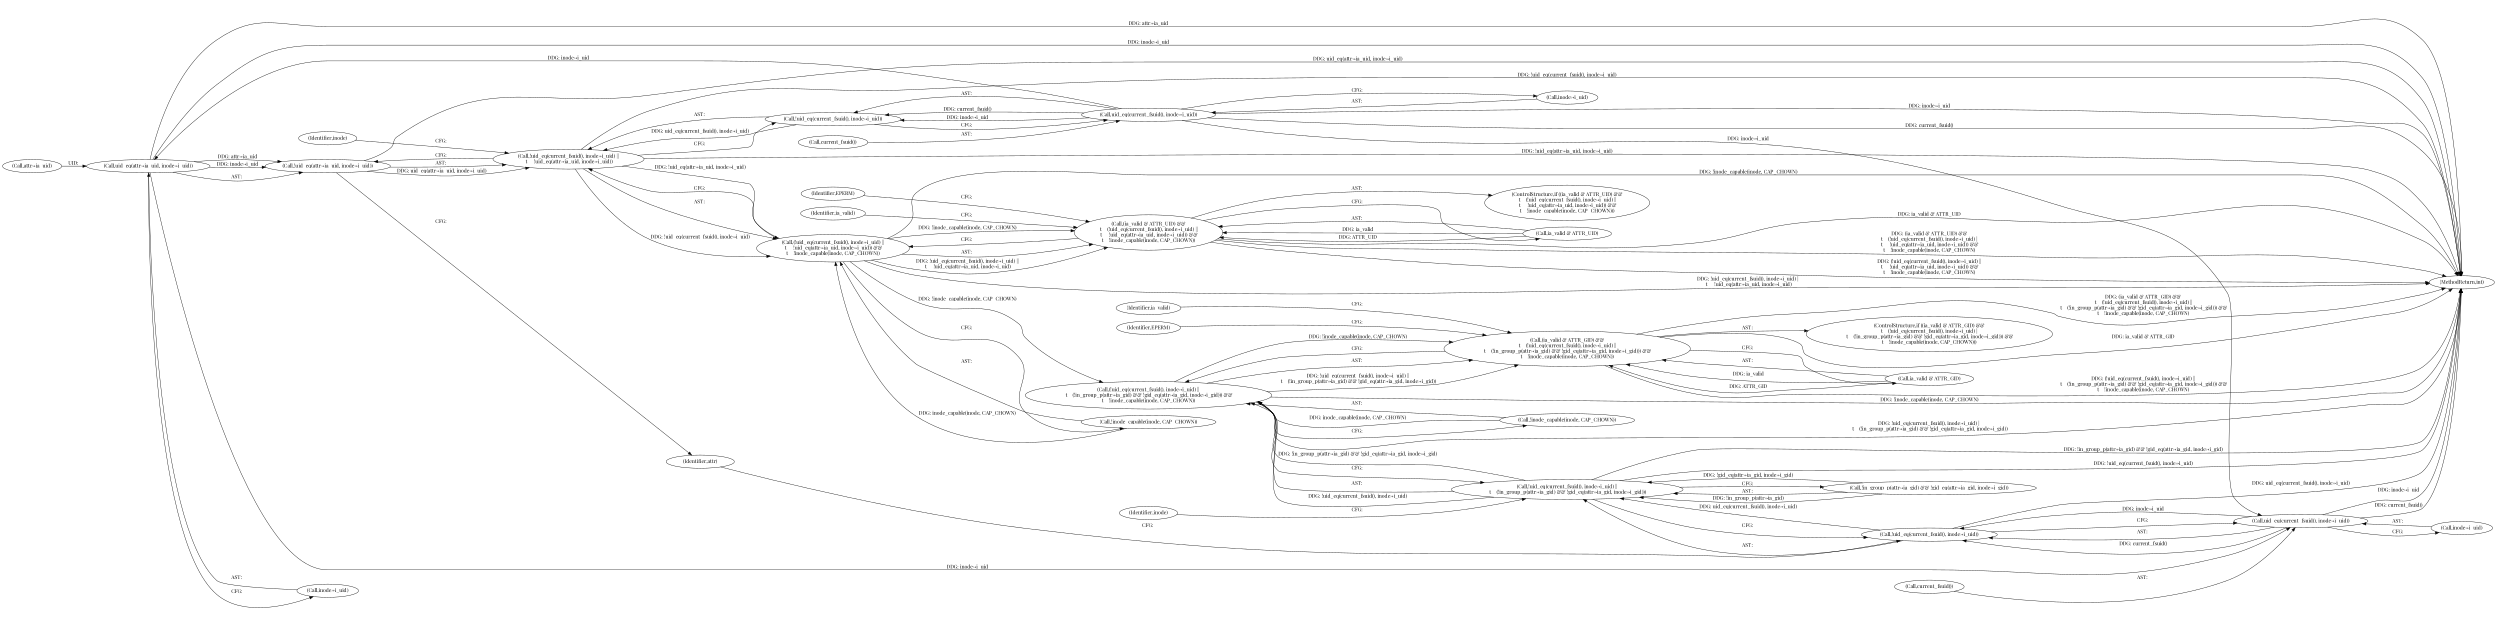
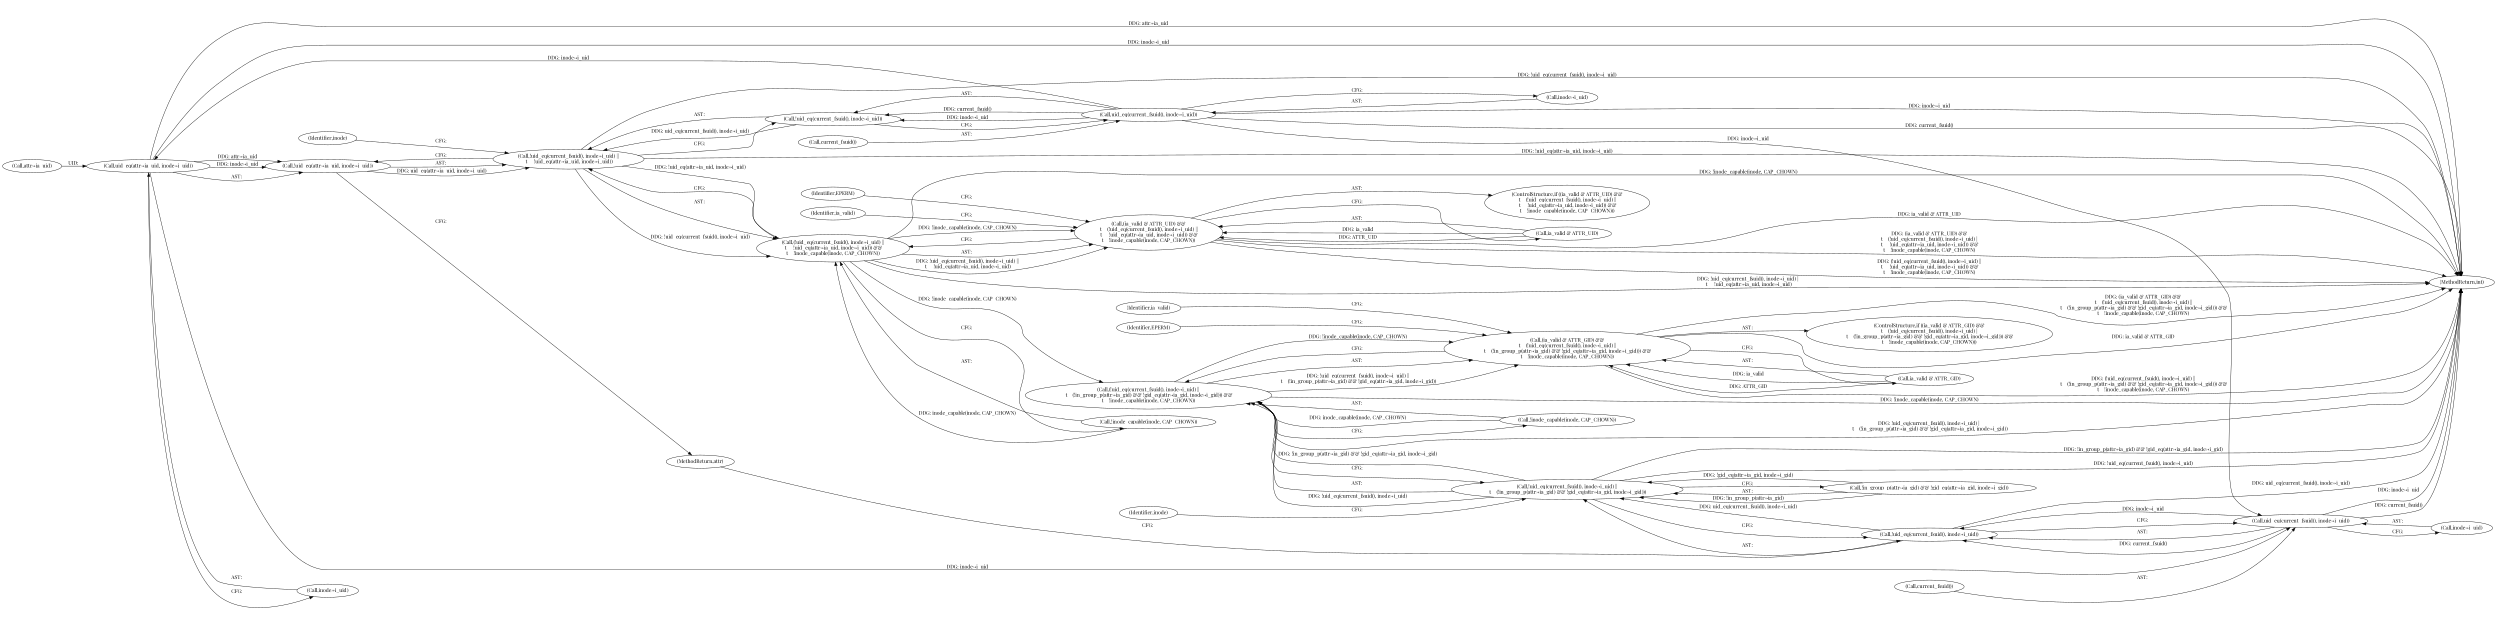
edge "(Call,!uid_eq(attr->ia_uid, inode->i_uid))" -> "(MethodReturn,int)": removed, label "DDG: uid_eq(attr->ia_uid, inode->i_uid)"
node "(Identifier,attr)": label "(Identifier,attr)" -> "(MethodReturn,attr)"
